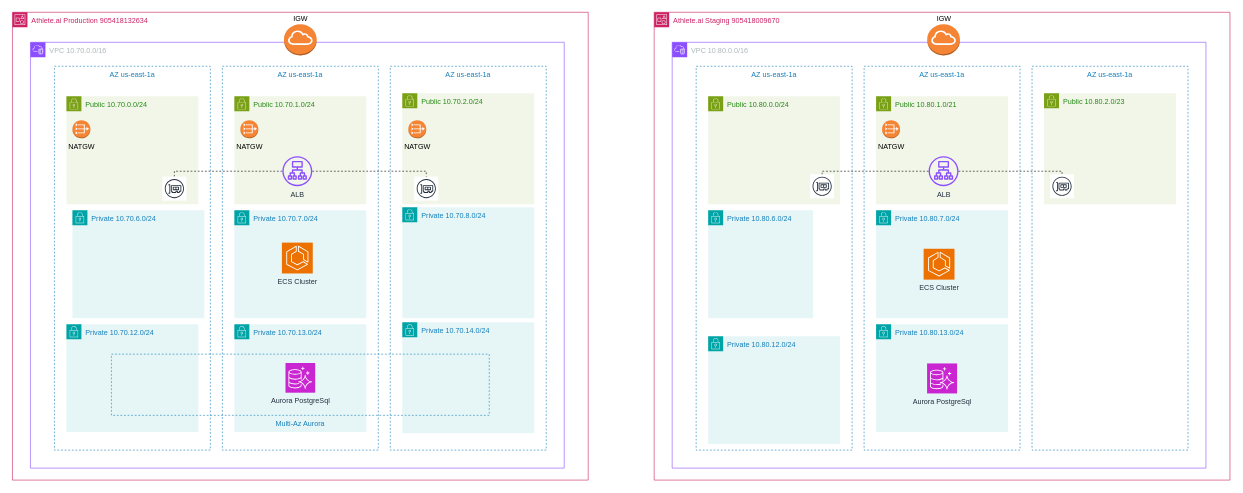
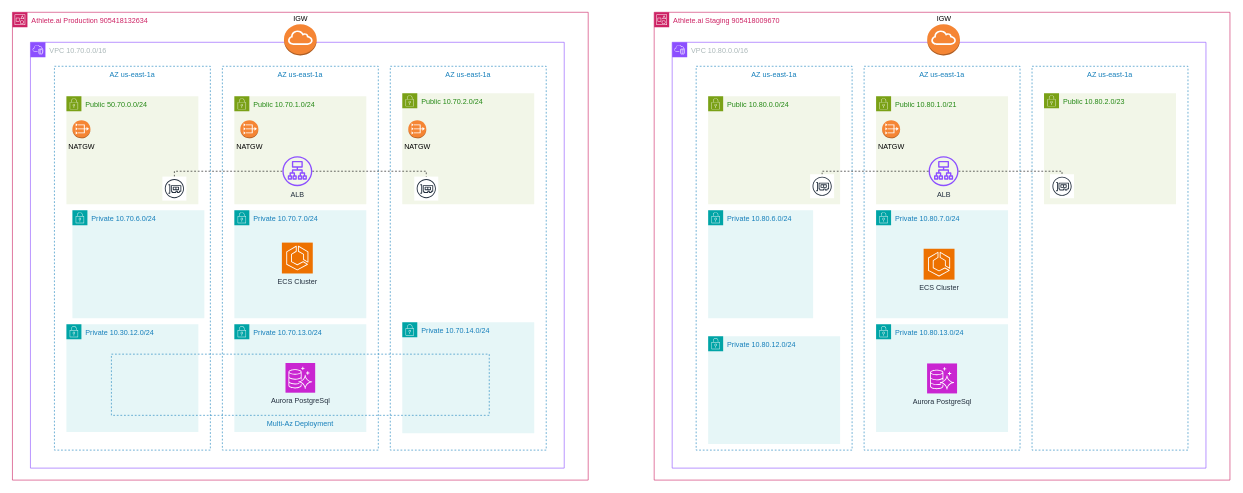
node "Public 10.70.0.0/24": label "Public 10.70.0.0/24" -> "Public 50.70.0.0/24"
node "Private 10.70.8.0/24": removed
node "Private 10.70.12.0/24": label "Private 10.70.12.0/24" -> "Private 10.30.12.0/24"
node "Multi-Az Aurora": label "Multi-Az Aurora" -> "Multi-Az Deployment"
